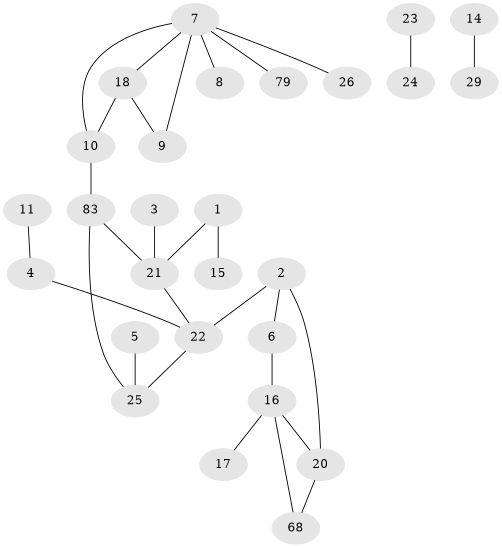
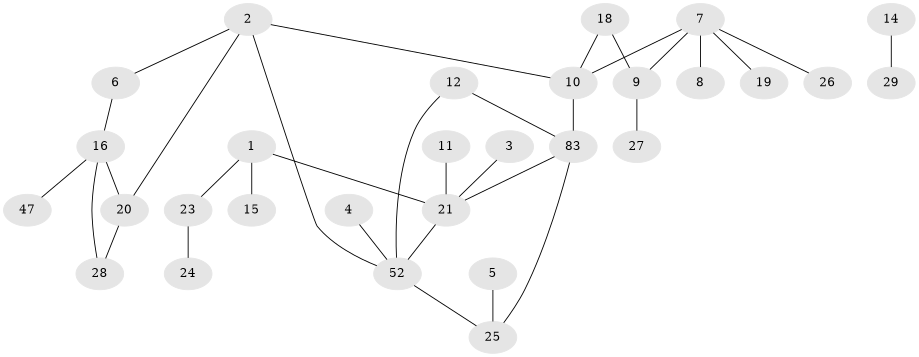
edge "7" -- "18": removed
edge "2" -- "10": added
node "79": label "79" -> "19"
node "12": added
node "27": added
edge "1" -- "23": added
edge "11" -- "4": now "11" -- "21"
node "22": label "22" -> "52"
node "17": label "17" -> "47"
node "68": label "68" -> "28"
